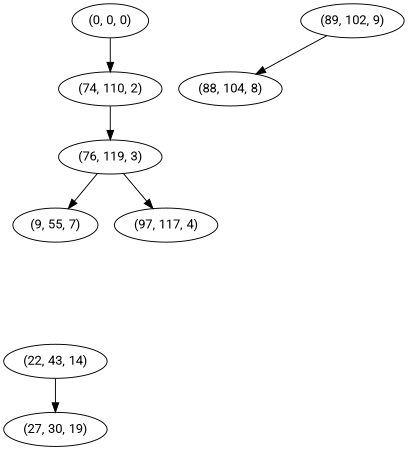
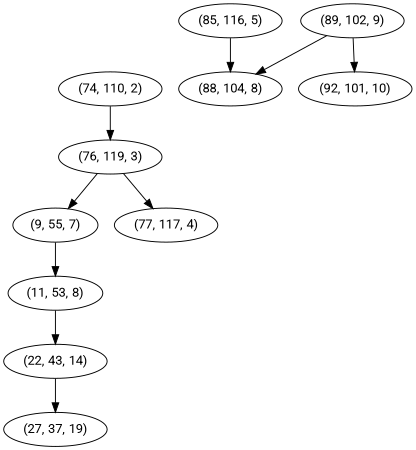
node "(0, 0, 0)": removed
node "(85, 116, 5)": added
node "(92, 101, 10)": added
node "(97, 117, 4)": label "(97, 117, 4)" -> "(77, 117, 4)"
node "(11, 53, 8)": added
node "(27, 30, 19)": label "(27, 30, 19)" -> "(27, 37, 19)"
